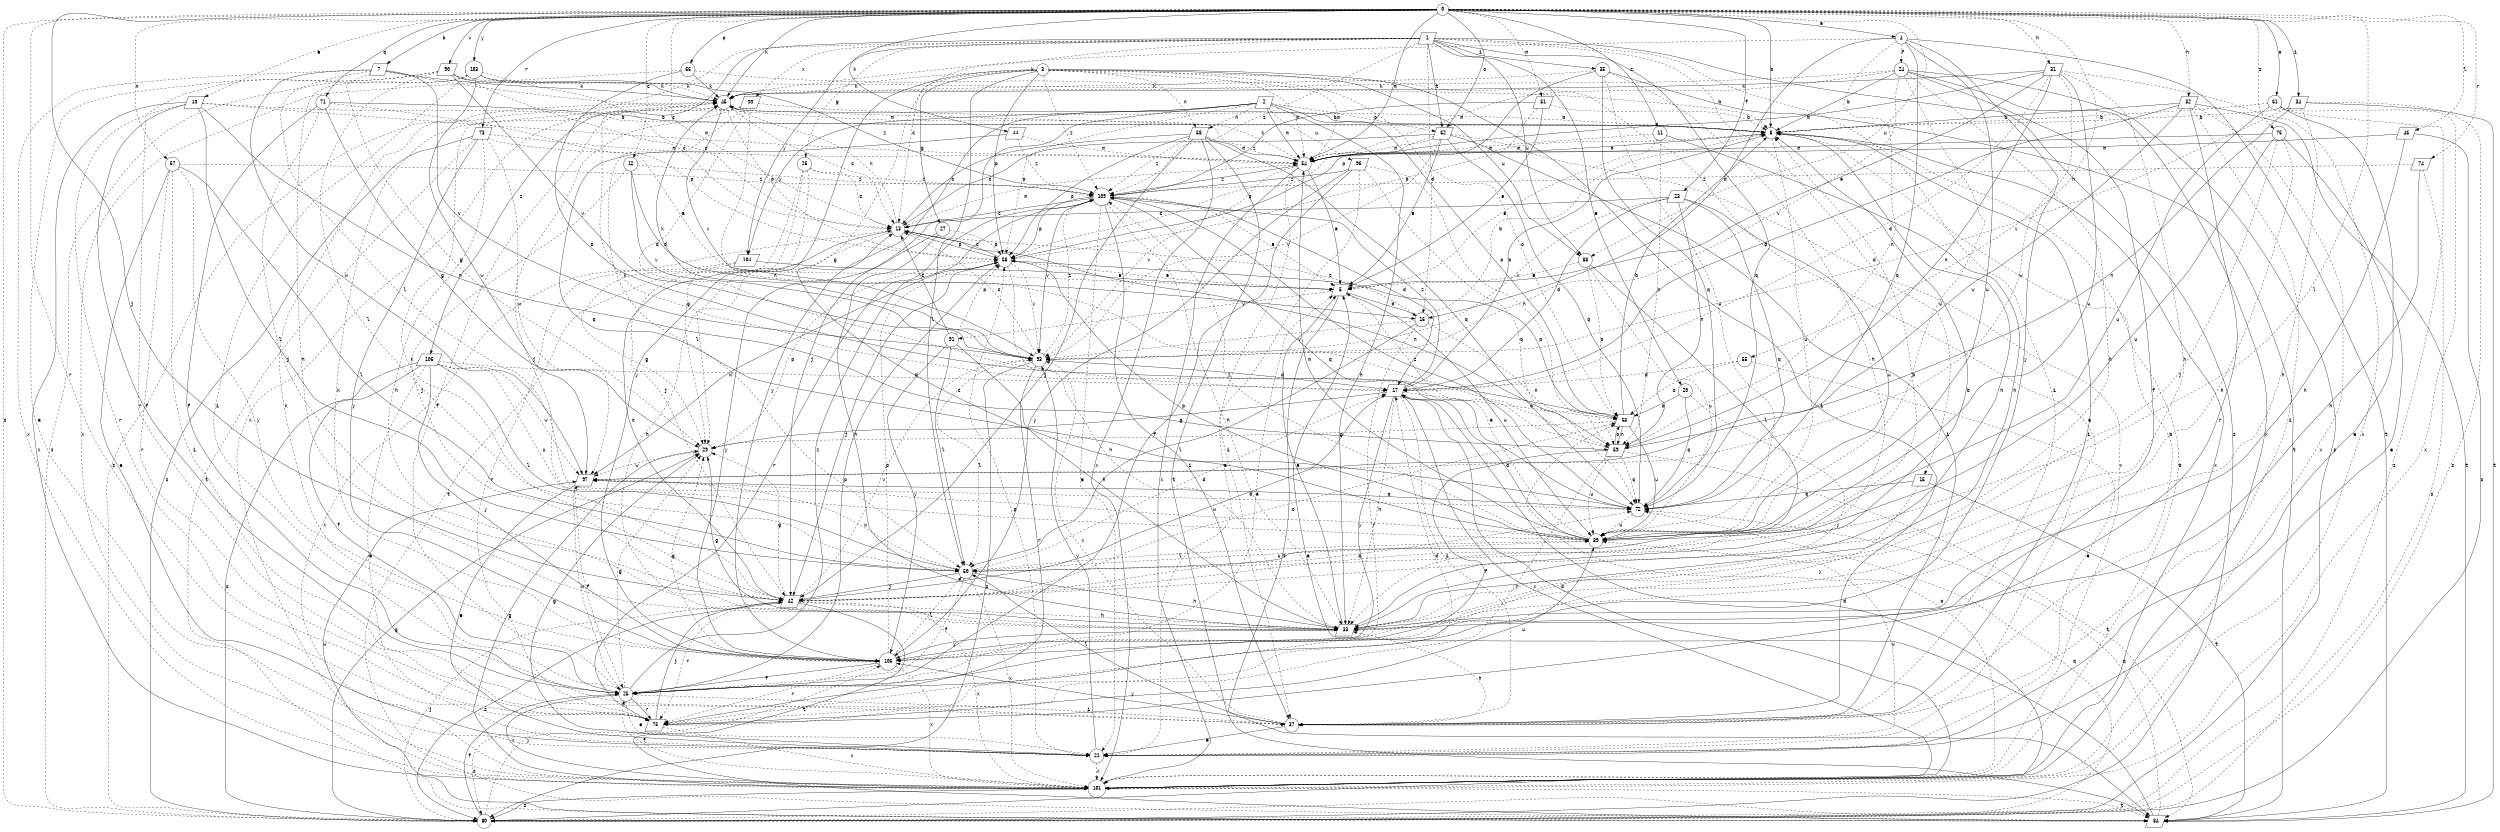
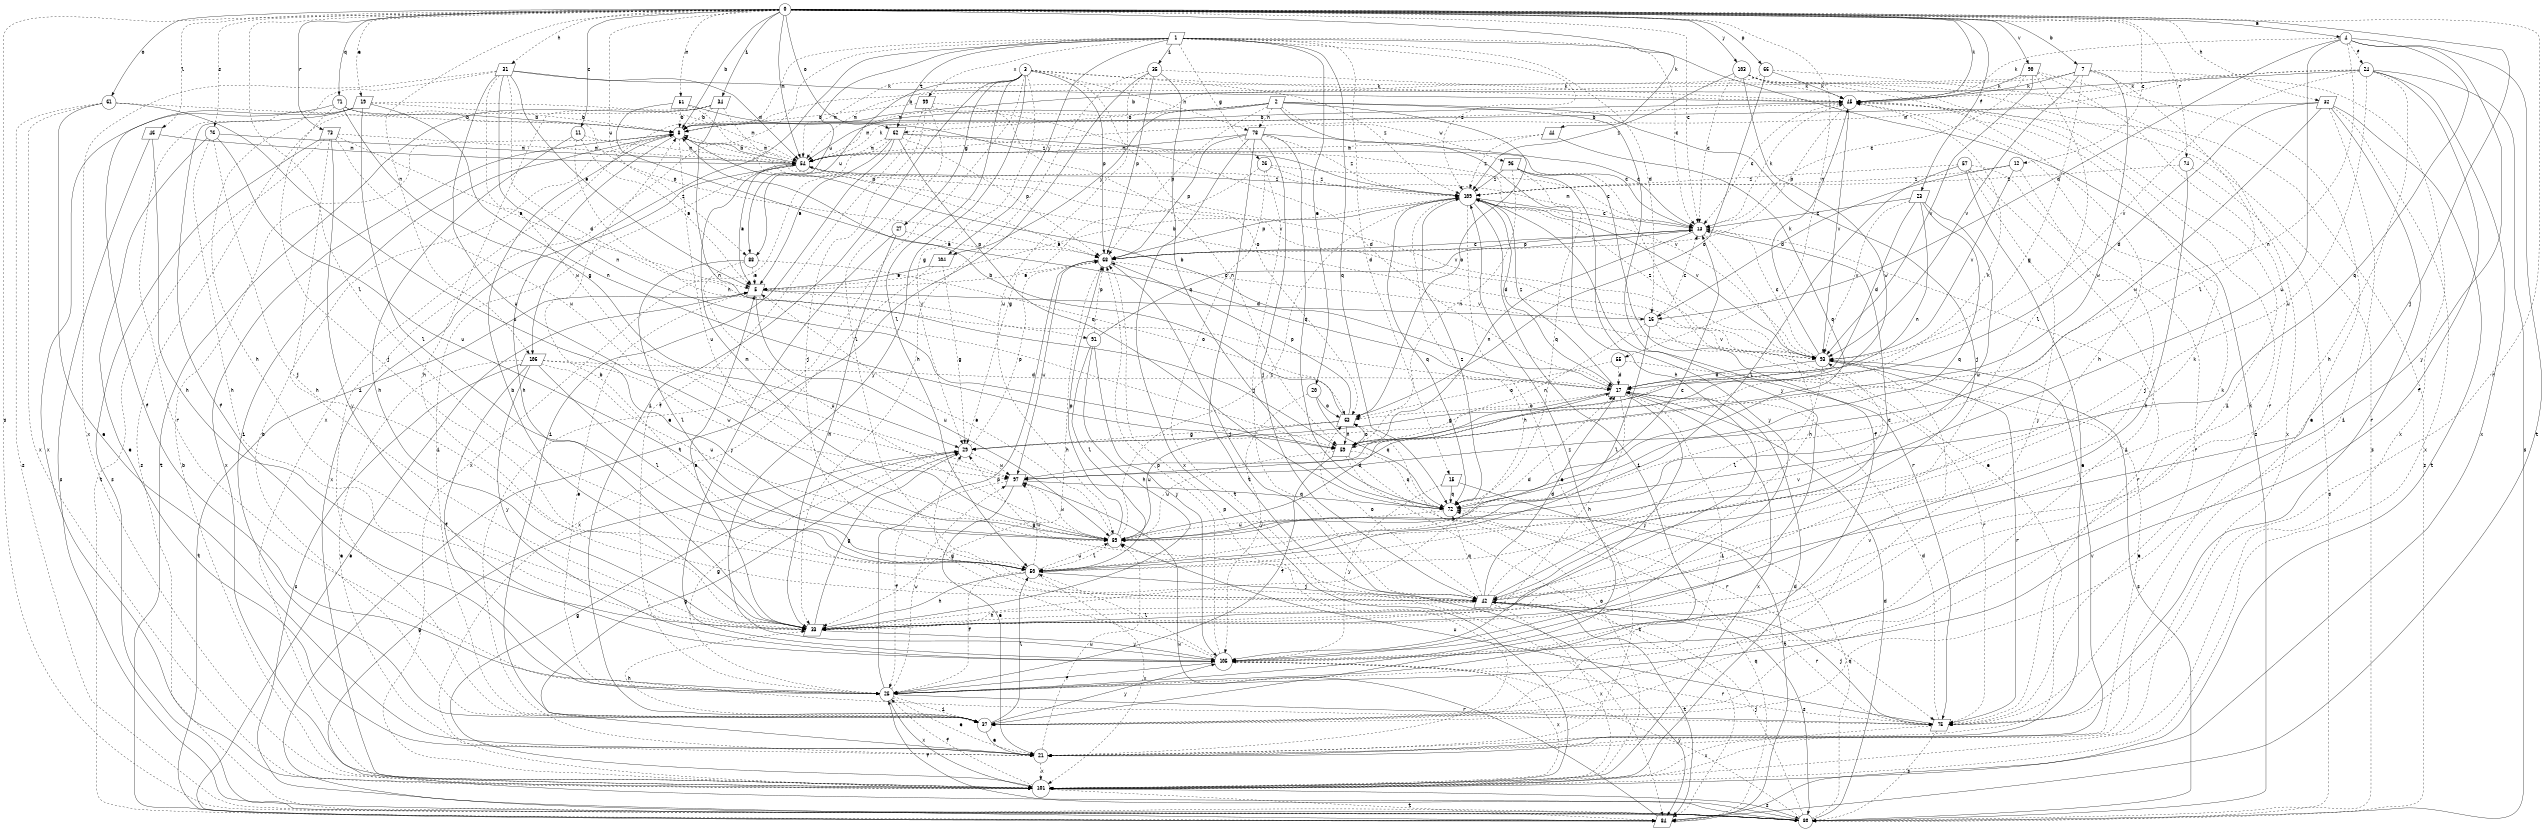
edge "0" -> "57": now "0" -> "106"
node "58": label "58" -> "78"
node "74": shape parallelogram -> circle
edge "51" -> "5": now "51" -> "17"
